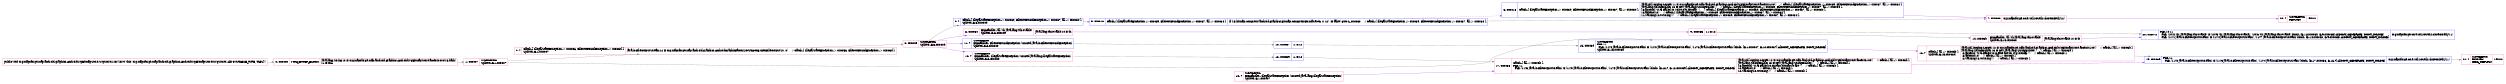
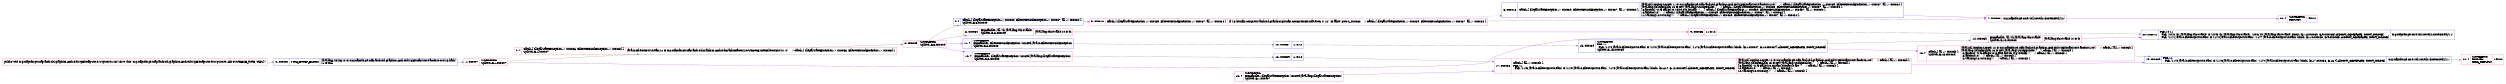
node "5: 0x0016": color blue -> deeppink
edge "9: 0x0035" -> "14: 0x003b": now "15: 0x003d" -> "14: 0x003b"
node "0: 0x0000": color deeppink -> blue
edge "1: 0x0007" -> "15: 0x003d": color gray40 -> purple
